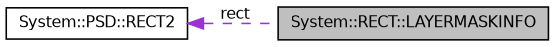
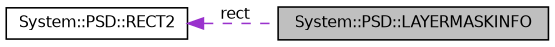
node "System::RECT::LAYERMASKINFO": label "System::RECT::LAYERMASKINFO" -> "System::PSD::LAYERMASKINFO"
